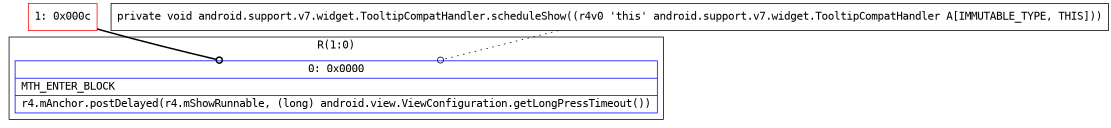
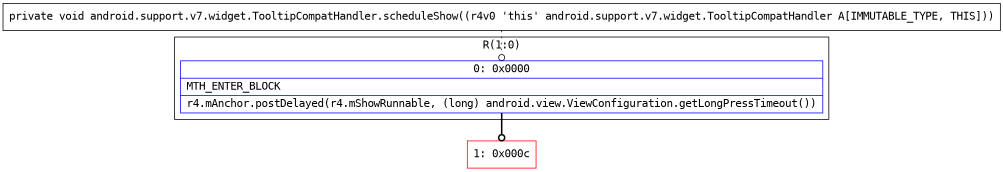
edge "1: 0x000c" -> "0: 0x0000": reversed
